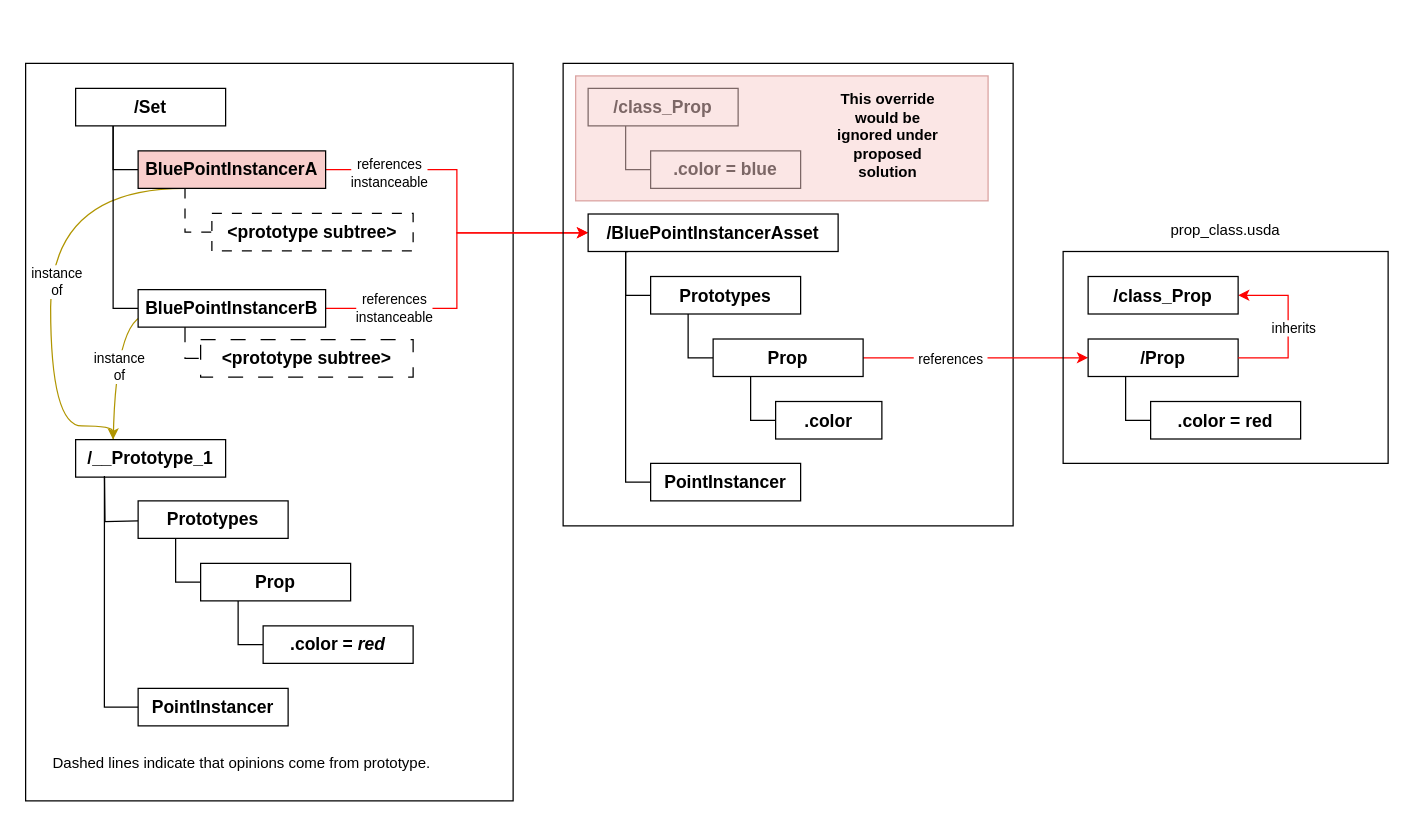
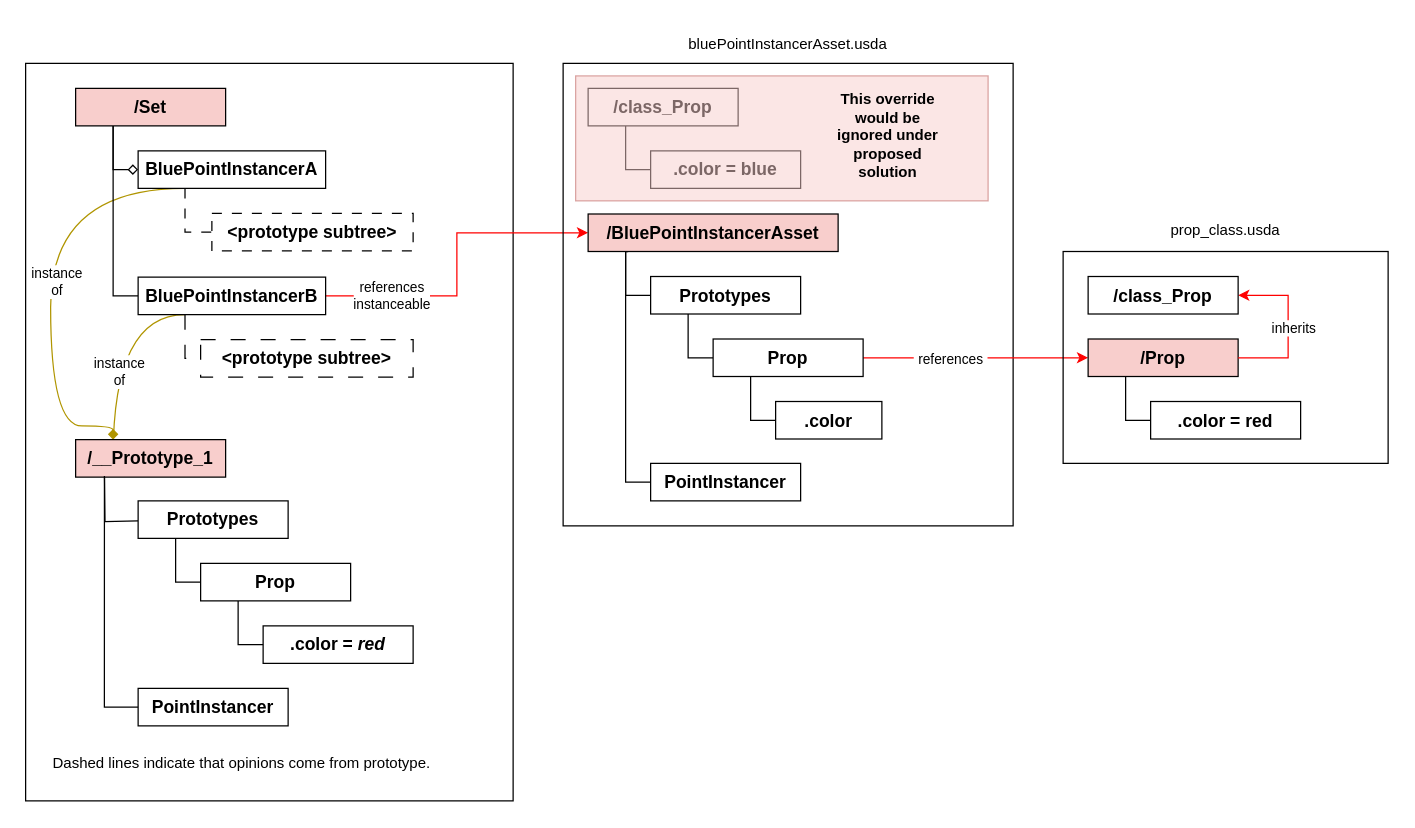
node "bluePointInstancerAsset.usda": added
node "/Set": fillcolor #ffffff -> #f8cecc
edge "/Set" -- "BluePointInstancerA": arrowhead none -> diamond
node "BluePointInstancerA": fillcolor #f8cecc -> #ffffff
edge "BluePointInstancerA" -> "/BluePointInstancerAsset": removed, label "references instanceable"
node "/BluePointInstancerAsset": fillcolor #ffffff -> #f8cecc
node "BluePointInstancerB": moved (232, 308) -> (232, 296)
node "/Prop": fillcolor #ffffff -> #f8cecc
edge "BluePointInstancerA" -> "/__Prototype_1": arrowhead classic -> diamond
node "/__Prototype_1": fillcolor #ffffff -> #f8cecc
